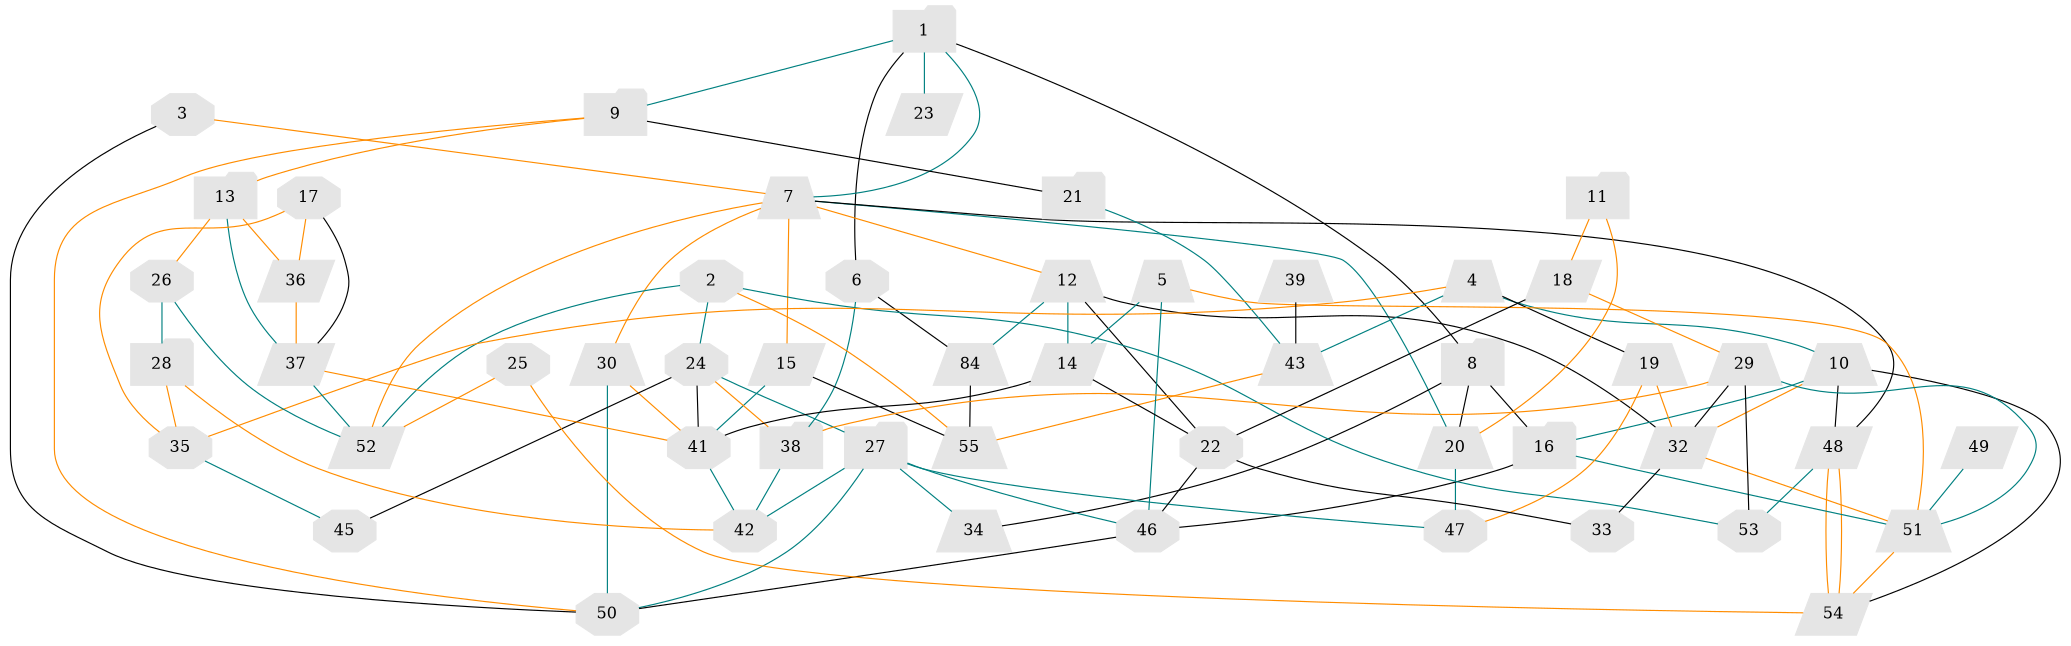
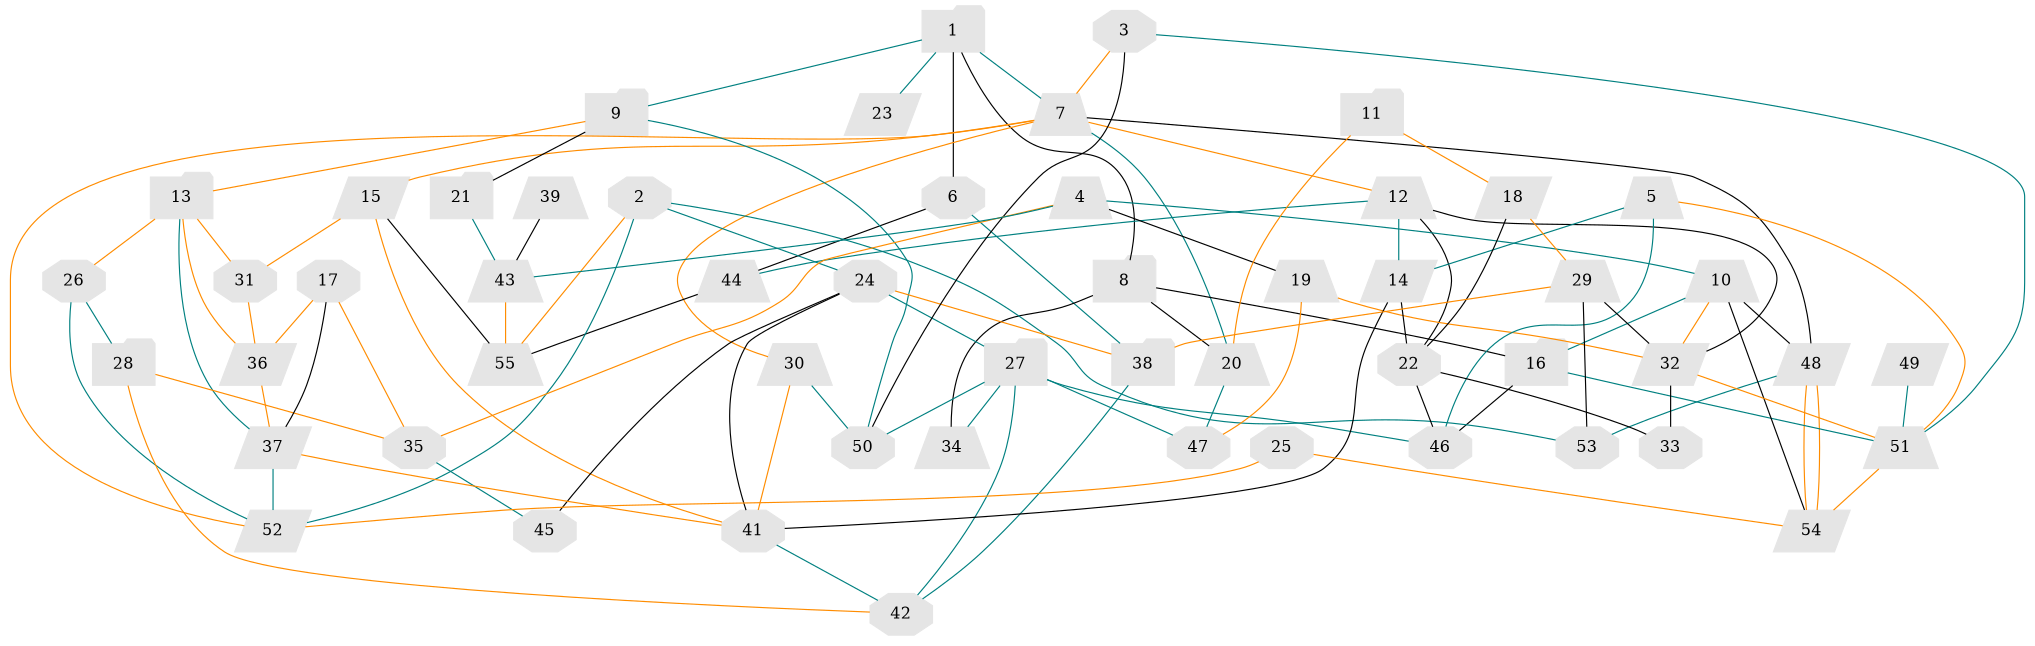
node "31": added
edge "9" -- "50": color darkorange -> teal
node "84": label "84" -> "44"
edge "15" -- "41": color teal -> darkorange
edge "29" -- "51": now "3" -- "51"
edge "46" -- "50": removed
